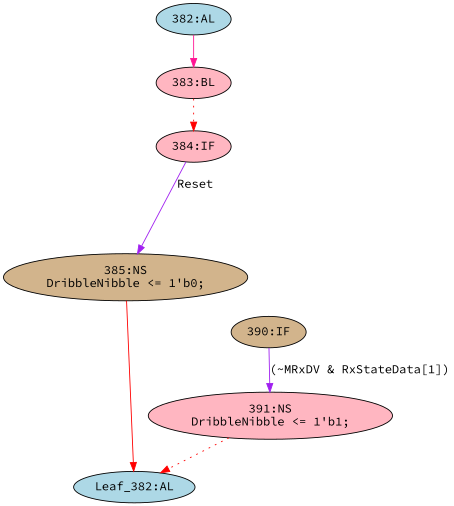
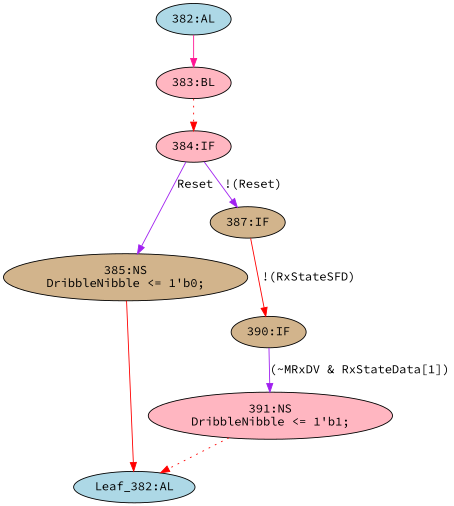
node "387:IF": added
